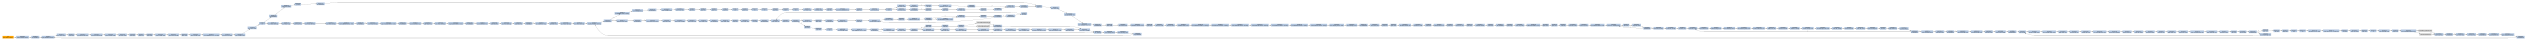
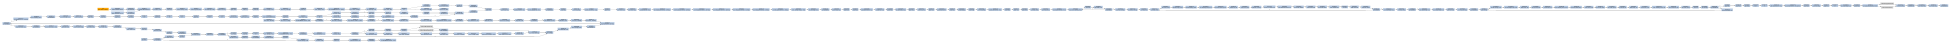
node "0x0040b623 shrb 0x4(%esp)": removed
node "0x0040b229 xorl %ecx, %ecx": removed
node "0x0040b218 pushl $0x30<UINT8>": removed
